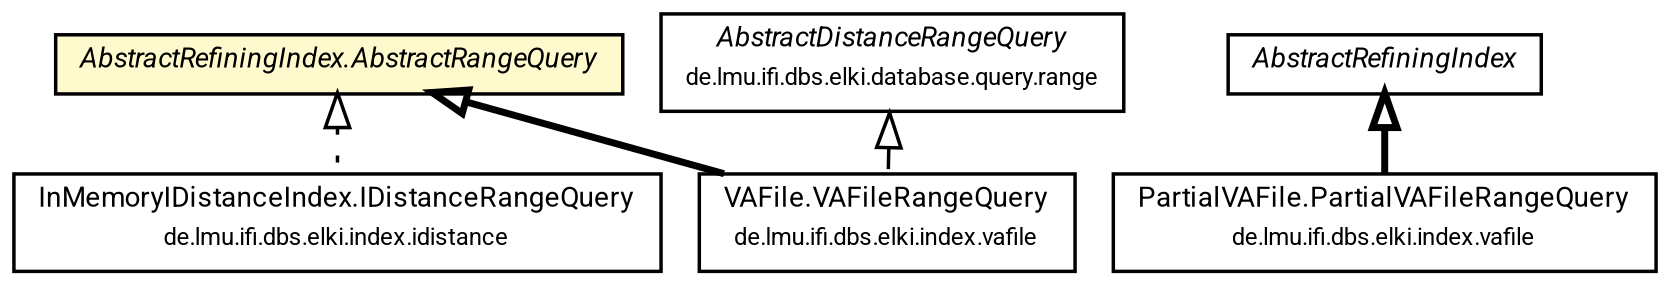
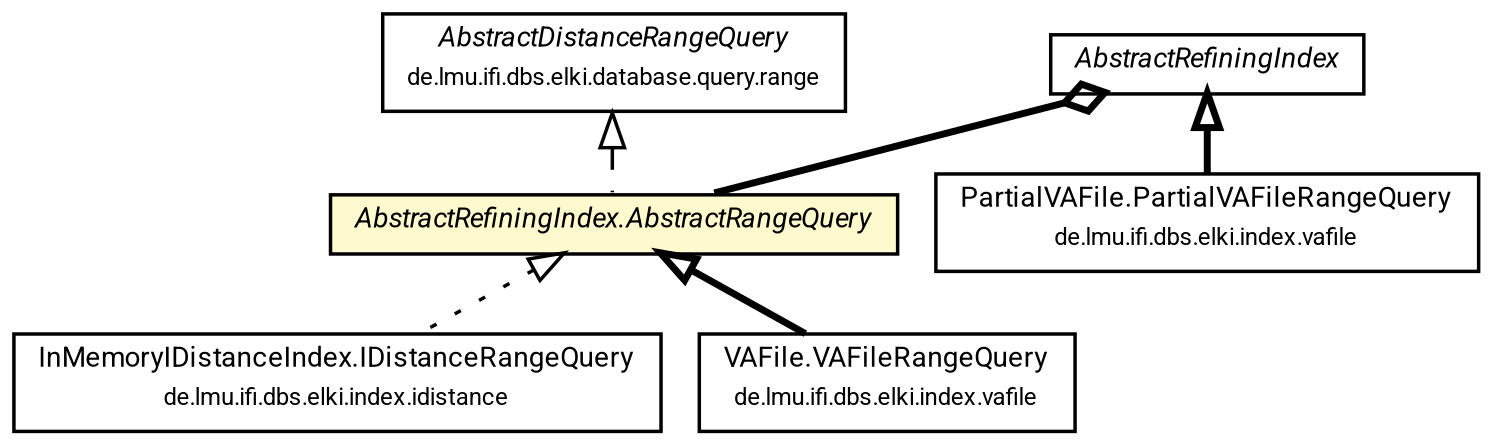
edge "AbstractRefiningIndex.AbstractRangeQuery" -> "AbstractRefiningIndex": added
edge "VAFile.VAFileRangeQuery" -> "AbstractDistanceRangeQuery": now "AbstractRefiningIndex.AbstractRangeQuery" -> "AbstractDistanceRangeQuery"
